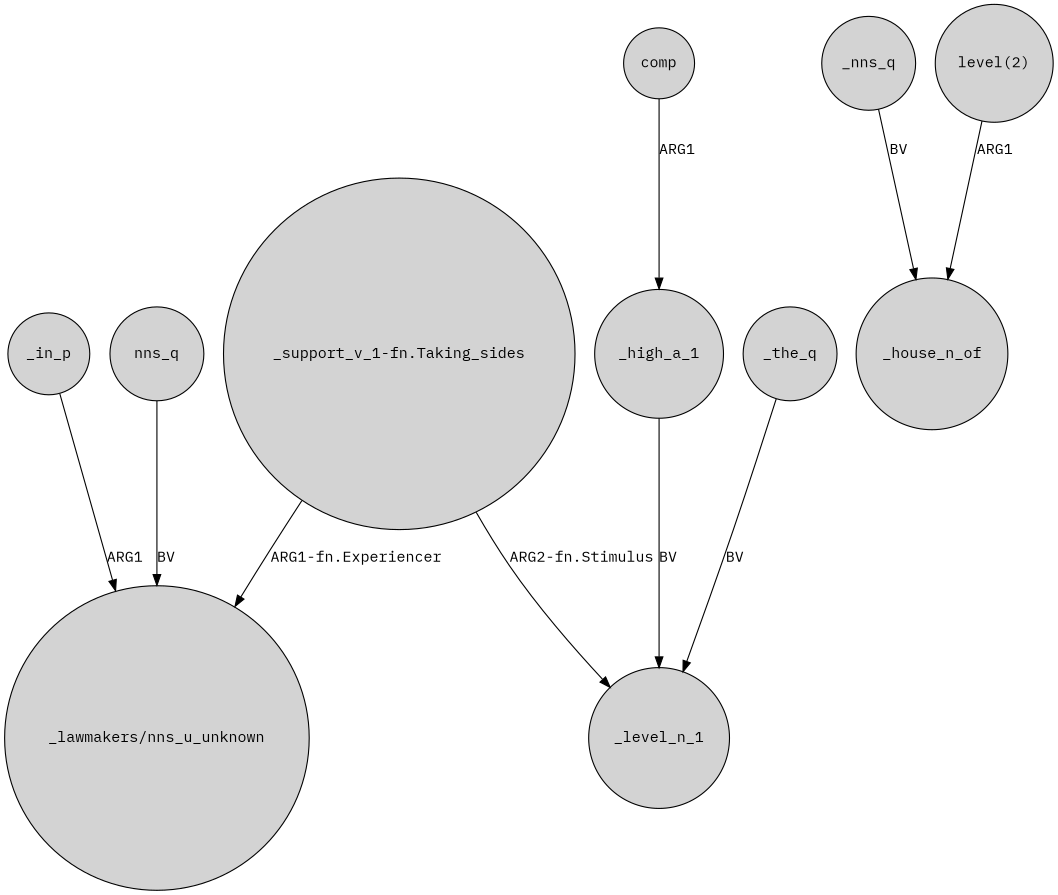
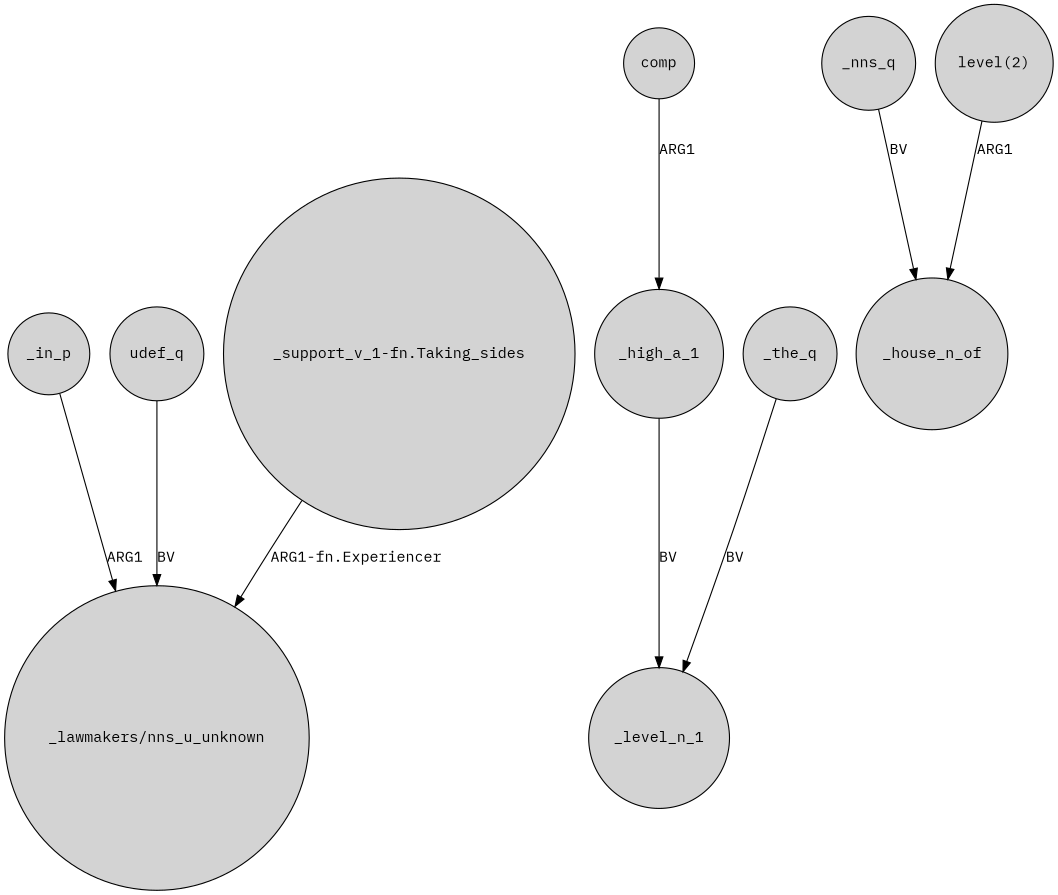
node "nns_q": label "nns_q" -> "udef_q"
edge "_support_v_1-fn.Taking_sides" -> "_level_n_1": removed, label "ARG2-fn.Stimulus"
